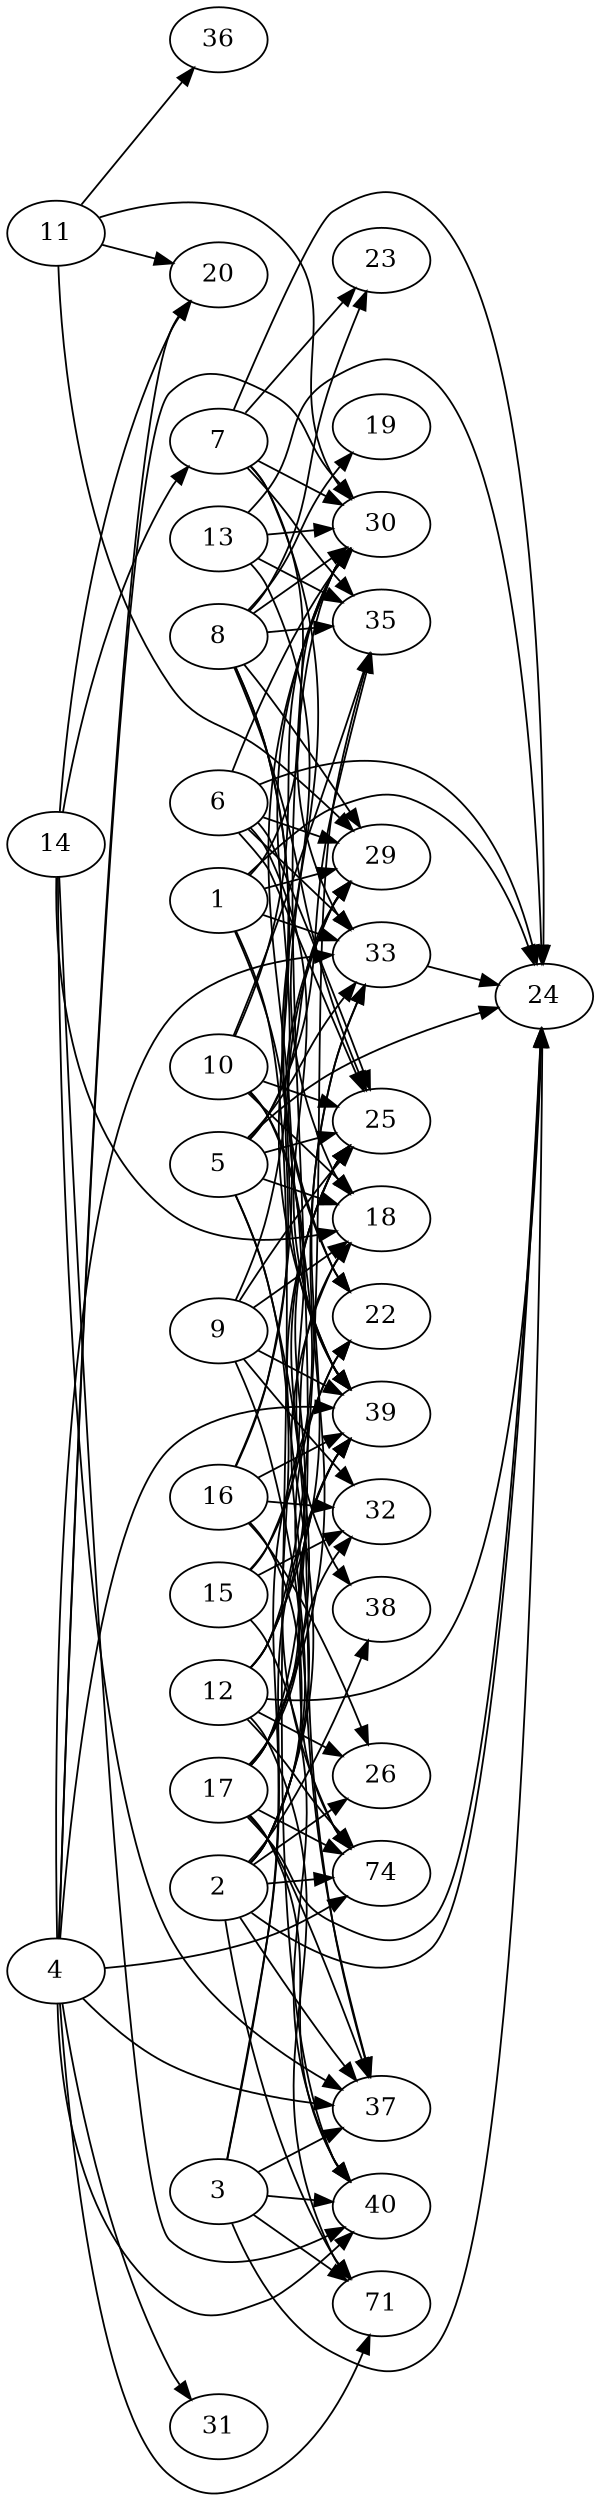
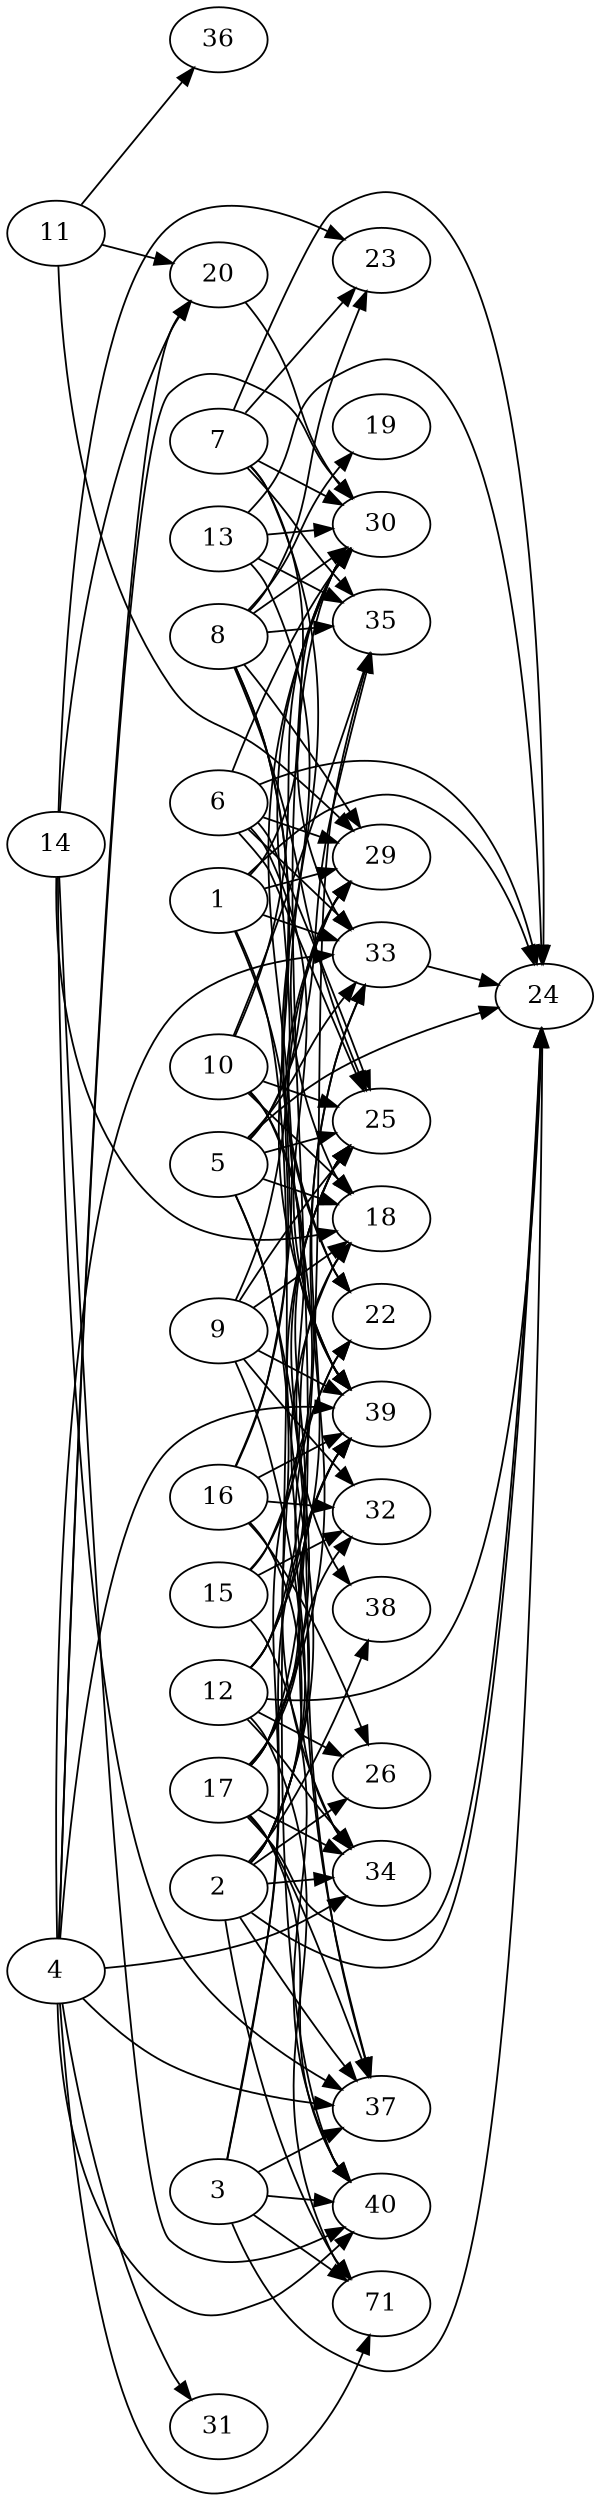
edge "11" -> "30": now "20" -> "30"
edge "14" -> "7": now "14" -> "23"
node "74": label "74" -> "34"
